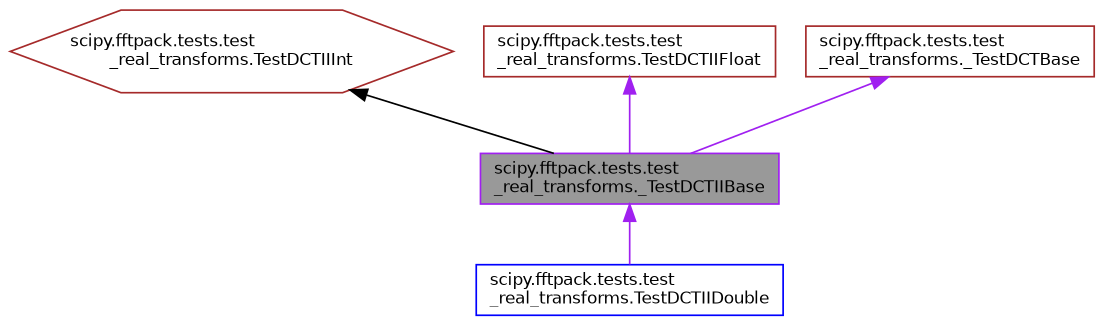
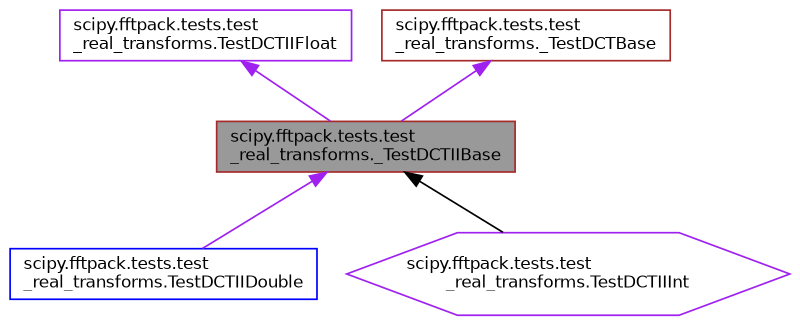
node "scipy.fftpack.tests.test _real_transforms.TestDCTIIInt": color brown -> purple
node "scipy.fftpack.tests.test _real_transforms.TestDCTIIFloat": color brown -> purple
edge "scipy.fftpack.tests.test _real_transforms._TestDCTIIBase" -> "scipy.fftpack.tests.test _real_transforms.TestDCTIIInt": reversed
node "scipy.fftpack.tests.test _real_transforms._TestDCTIIBase": color purple -> brown
